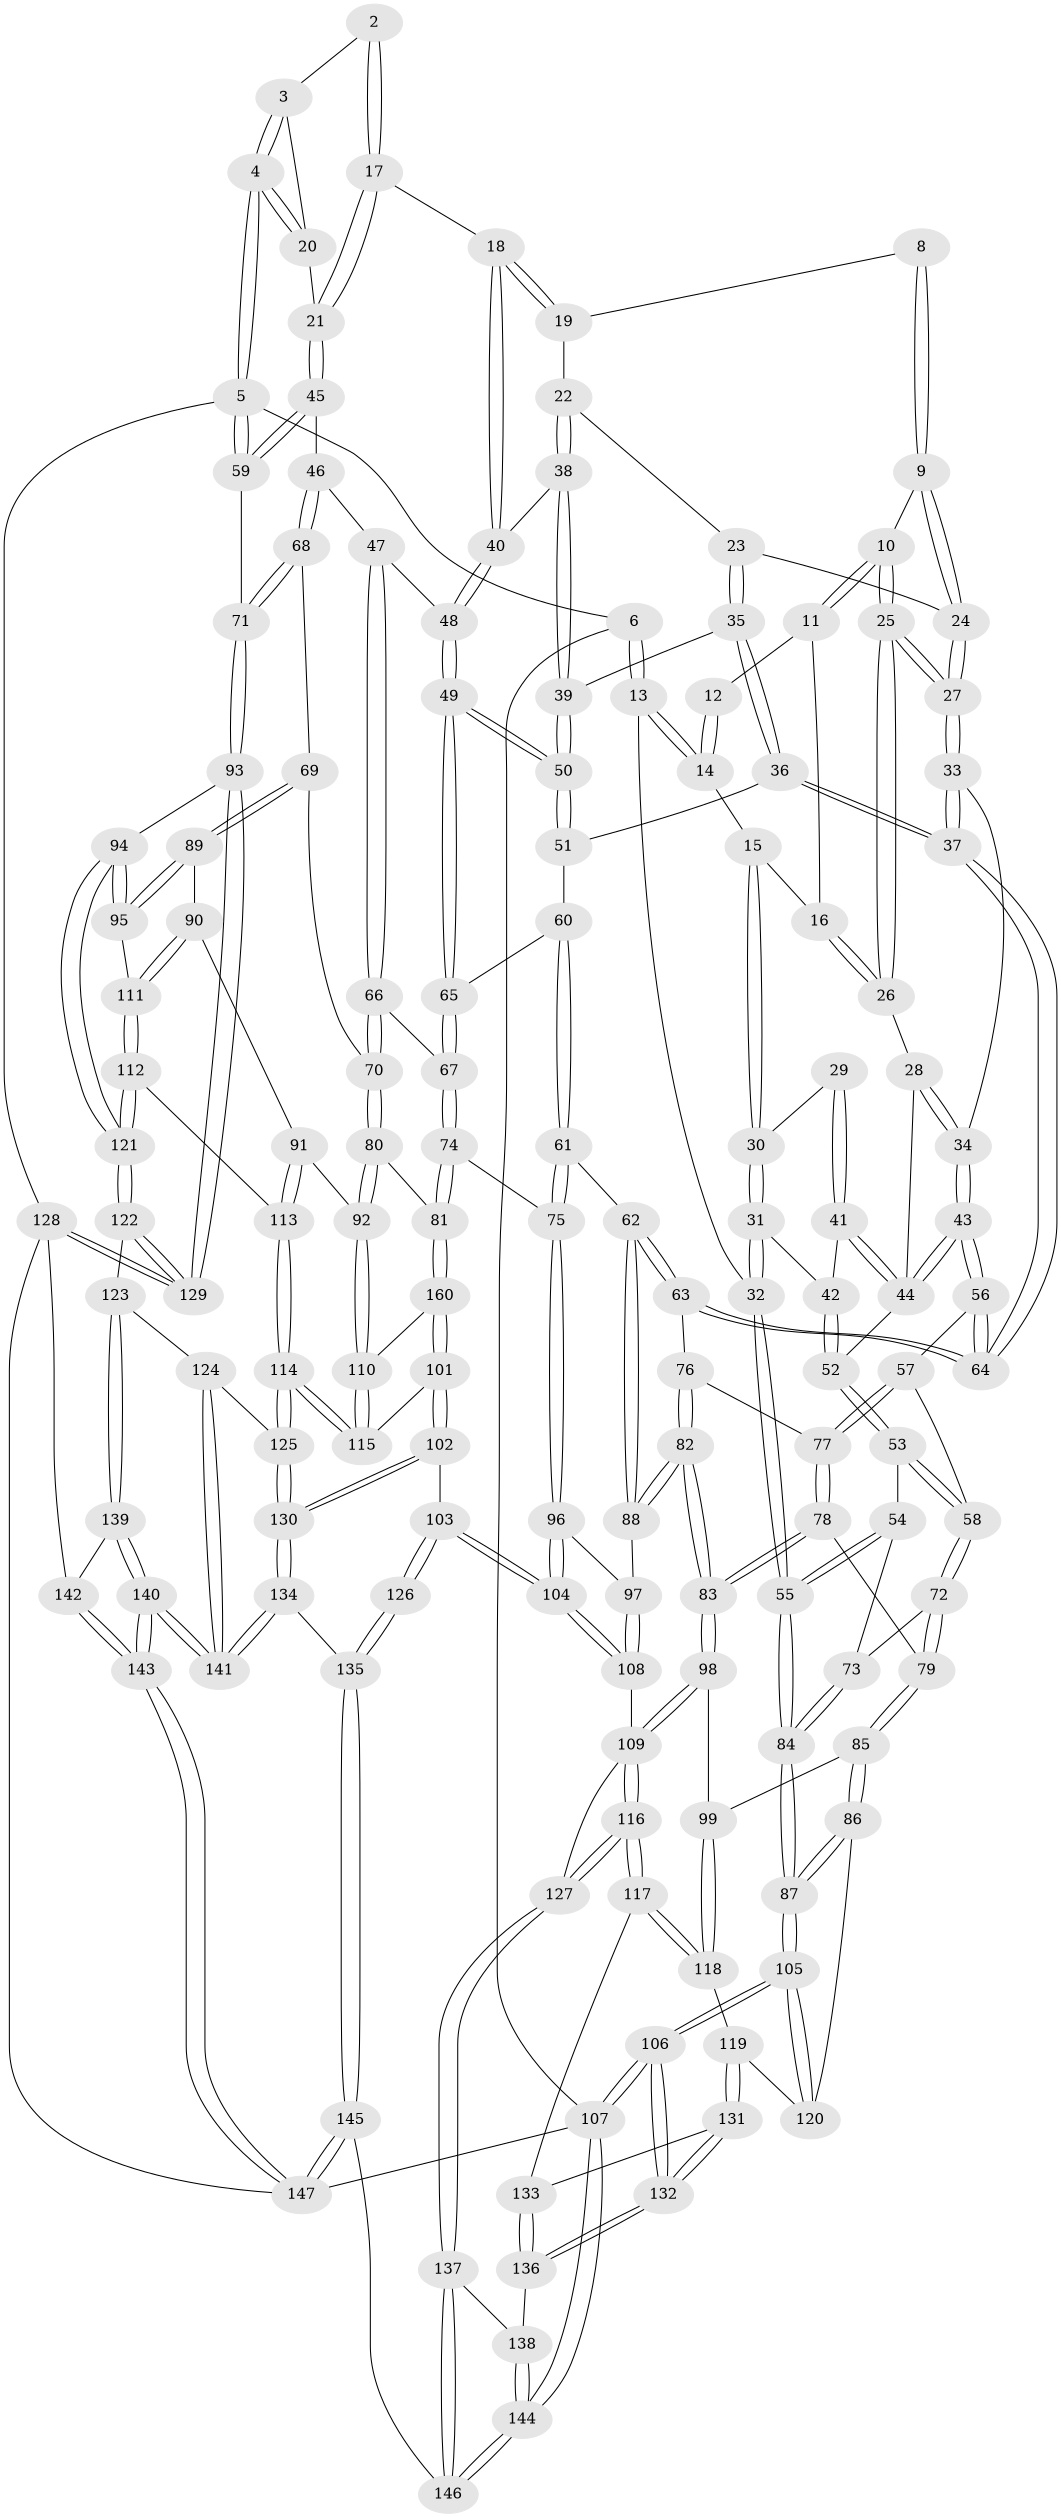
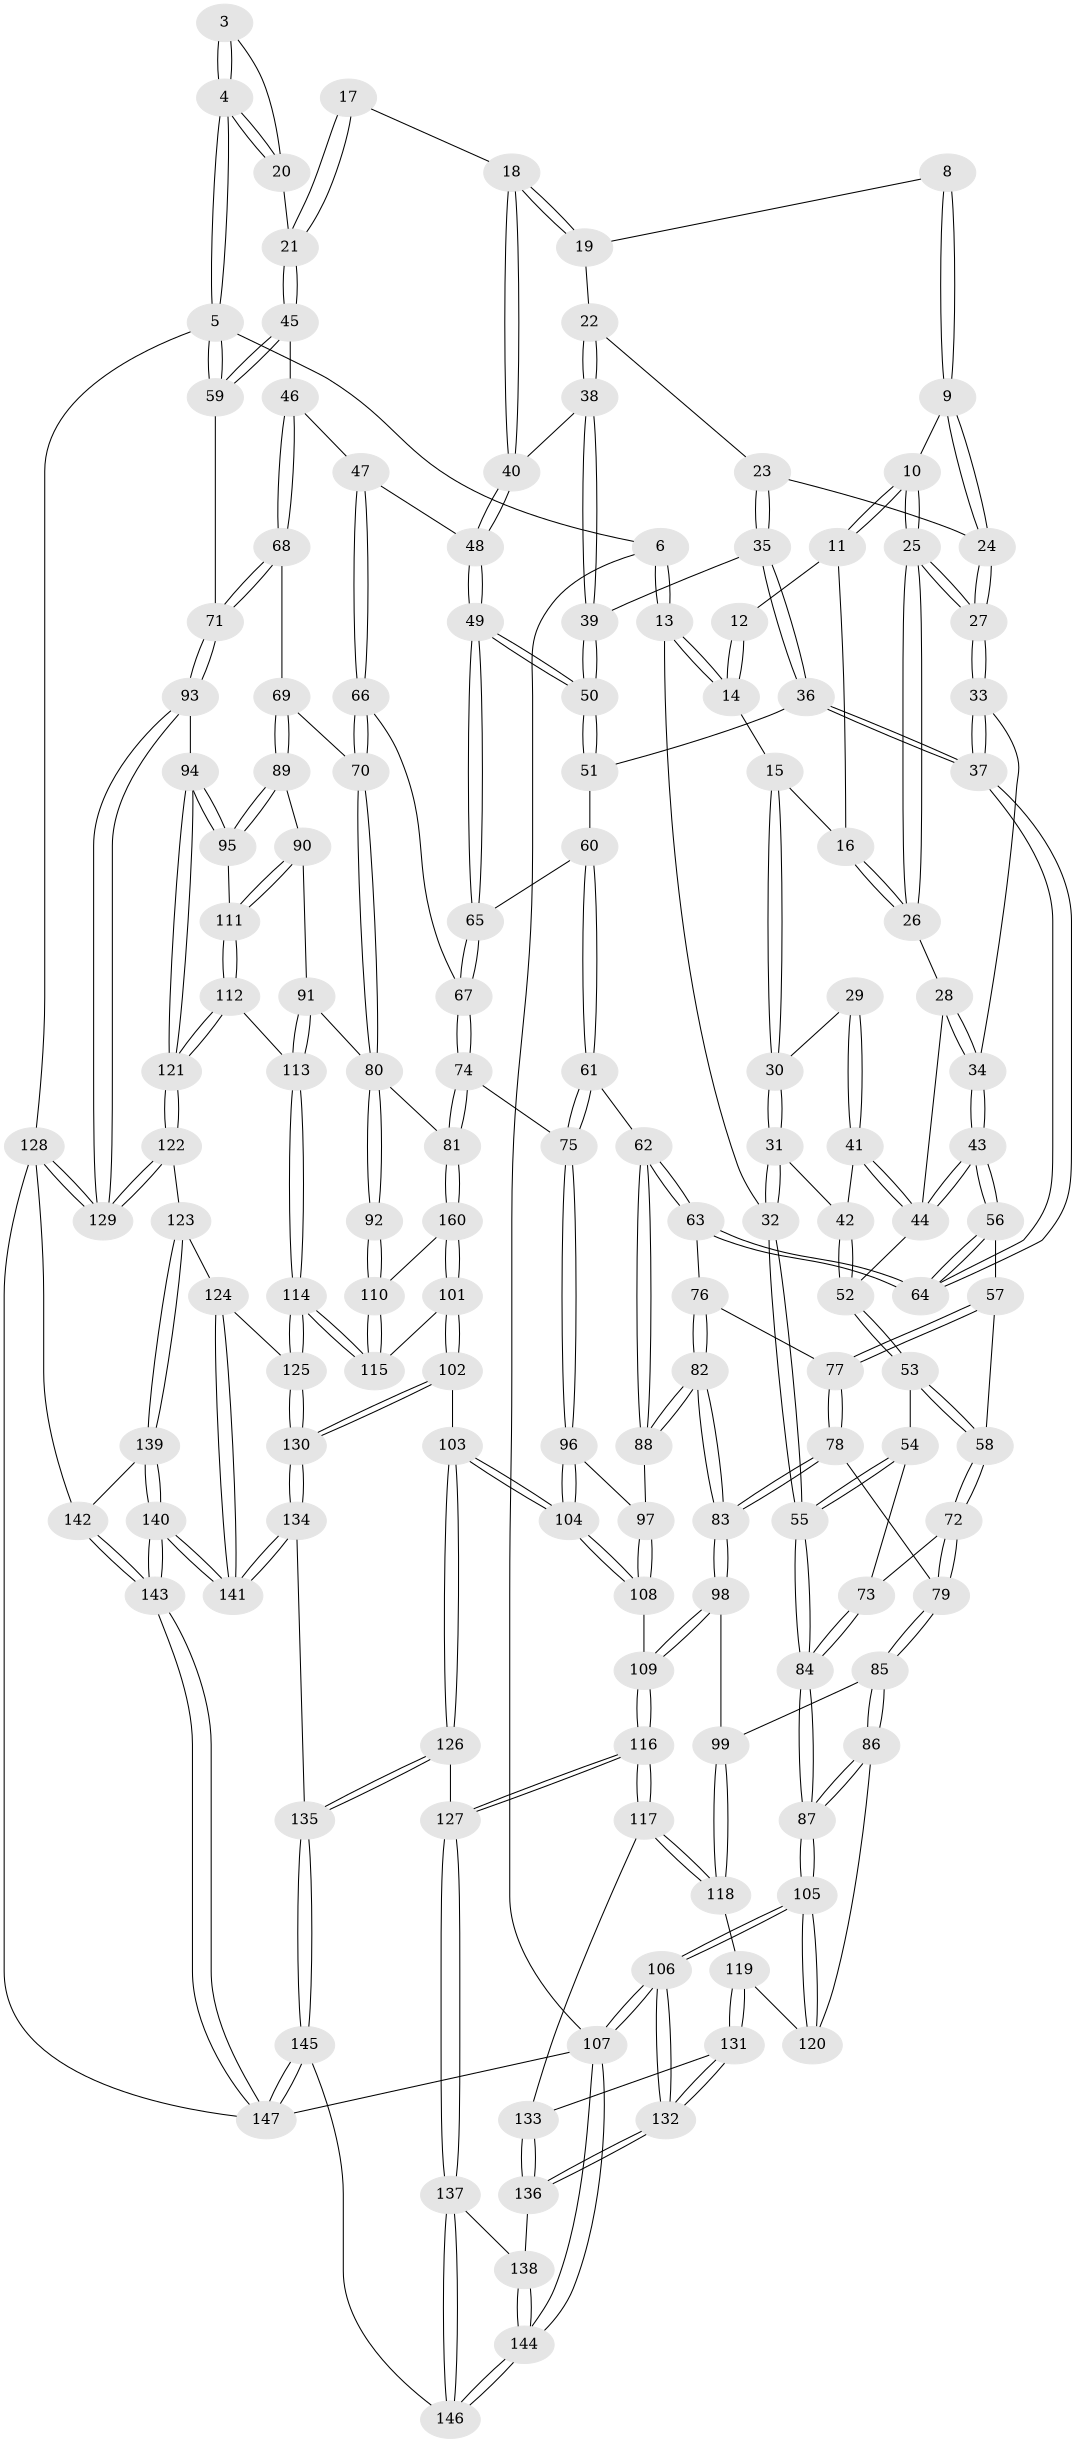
node "2": removed
edge "91" -- "92": now "91" -- "80"
edge "109" -- "127": now "126" -- "127"
